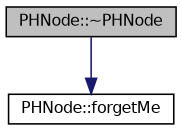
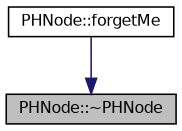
edge "PHNode::~PHNode" -> "PHNode::forgetMe": reversed
